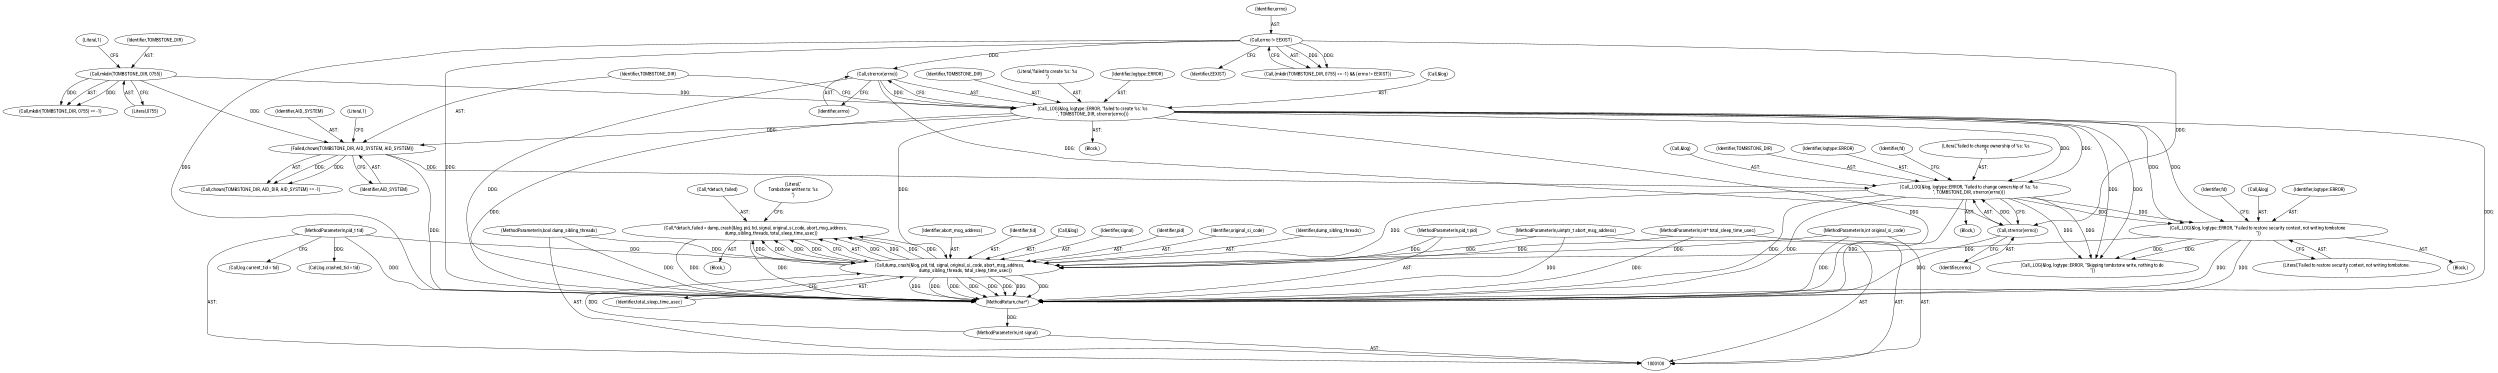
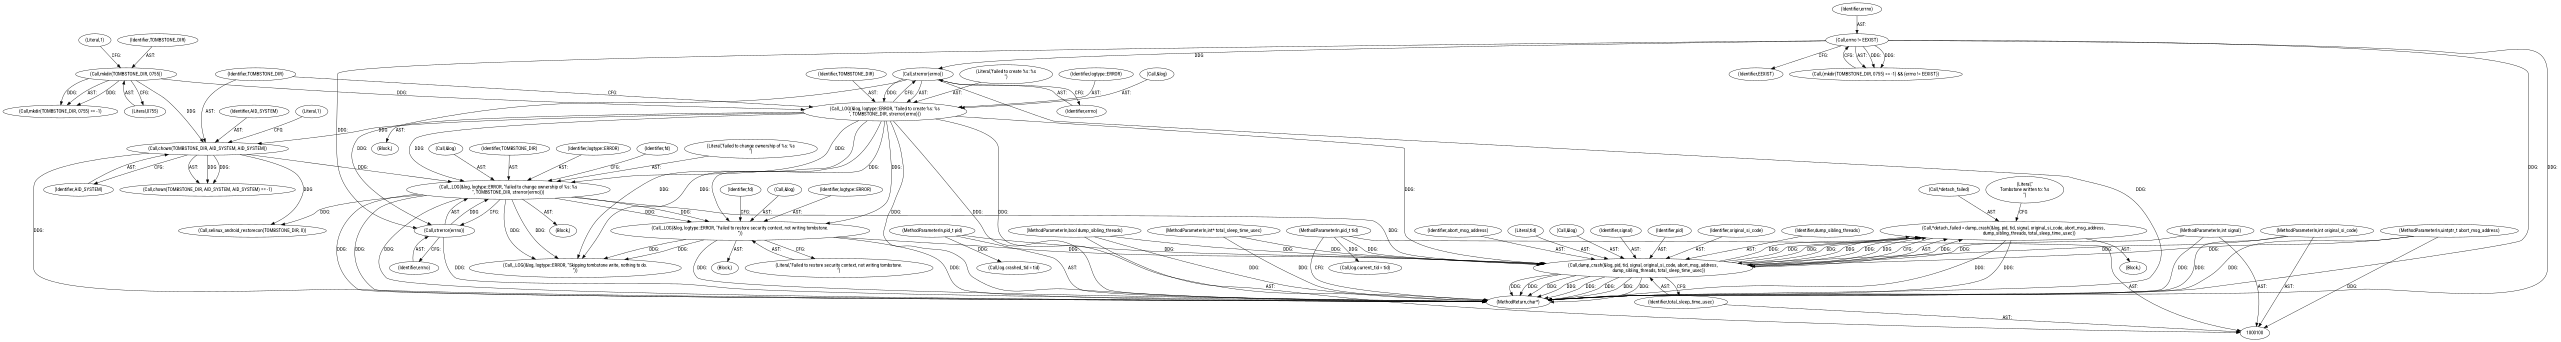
node "(Failed,chown(TOMBSTONE_DIR, AID_SYSTEM, AID_SYSTEM))": label "(Failed,chown(TOMBSTONE_DIR, AID_SYSTEM, AID_SYSTEM))" -> "(Call,chown(TOMBSTONE_DIR, AID_SYSTEM, AID_SYSTEM))"
node "(Call,chown(TOMBSTONE_DIR, AID_DIR, AID_SYSTEM) == -1)": label "(Call,chown(TOMBSTONE_DIR, AID_DIR, AID_SYSTEM) == -1)" -> "(Call,chown(TOMBSTONE_DIR, AID_SYSTEM, AID_SYSTEM) == -1)"
node "(Call,selinux_android_restorecon(TOMBSTONE_DIR, 0))": added
node "(Identifier,tid)": label "(Identifier,tid)" -> "(Literal,tid)"
edge "(MethodParameterIn,pid_t tid)" -> "(Call,log.crashed_tid = tid)": now "(MethodParameterIn,pid_t pid)" -> "(Call,log.crashed_tid = tid)"
edge "(MethodParameterIn,pid_t tid)" -> "(Call,log.current_tid = tid)": label "CFG: " -> "DDG: "
edge "(MethodParameterIn,pid_t tid)" -> "(MethodReturn,char*)": label "DDG: " -> "CFG: "
edge "(MethodParameterIn,uintptr_t abort_msg_address)" -> "1000100": label "AST: " -> "DDG: "
edge "(MethodReturn,char*)" -> "(MethodParameterIn,int signal)": reversed
edge "(MethodParameterIn,int* total_sleep_time_usec)" -> "1000100": now "(Identifier,total_sleep_time_usec)" -> "1000100"
